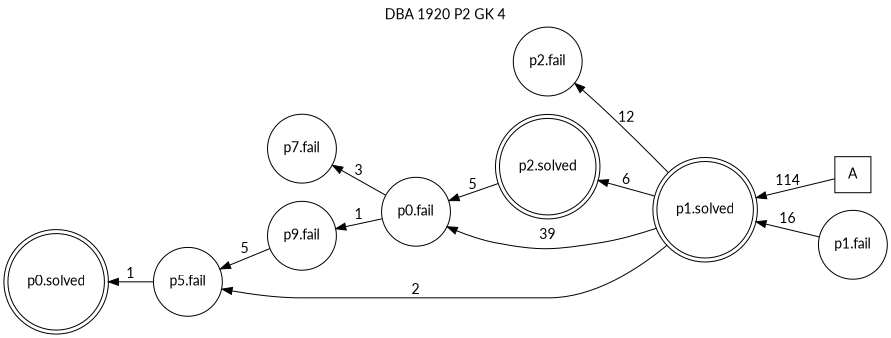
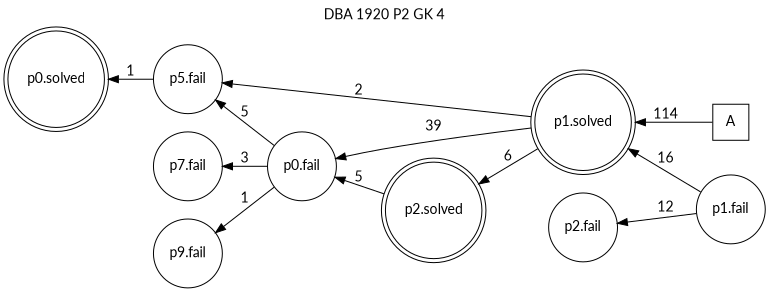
edge "p1.solved" -> "p2.fail": now "p1.fail" -> "p2.fail"
edge "p9.fail" -> "p5.fail": now "p0.fail" -> "p5.fail"
